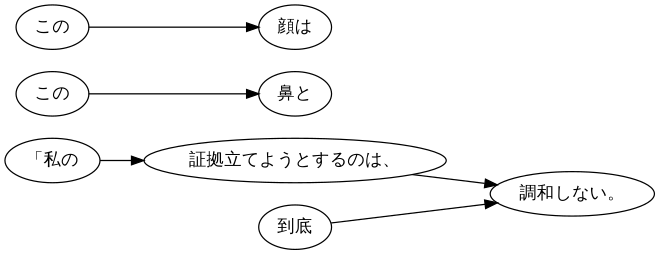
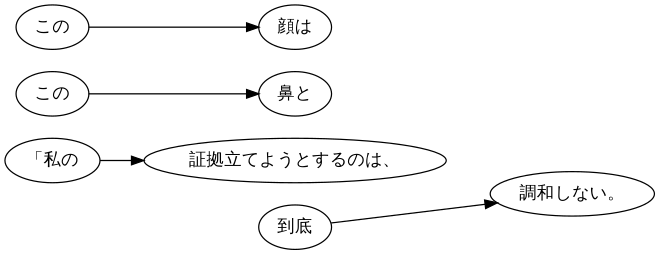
edge "証拠立てようとするのは、" -> "調和しない。": removed
